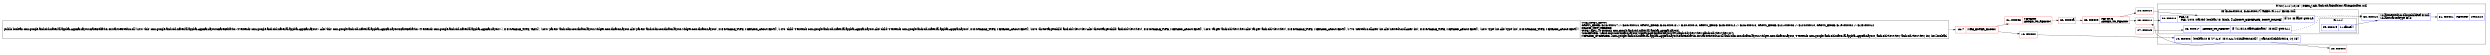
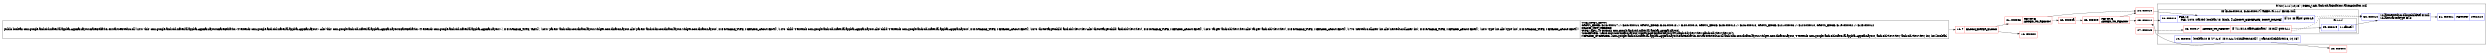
edge "21: 0x0008" -> "24: 0x0010": added
node "21: 0x0008": text "METHOD" -> "REMOVE"
edge "28: 0x0017" -> "29: 0x0019": added
node "28: 0x0017": color blue -> red
node "16: ?": text "MTH_ENTER_BLOCK" -> "BLOCK_ENTER_BLOCK"
edge "18: 0x0000" -> "19: 0x0002": removed
